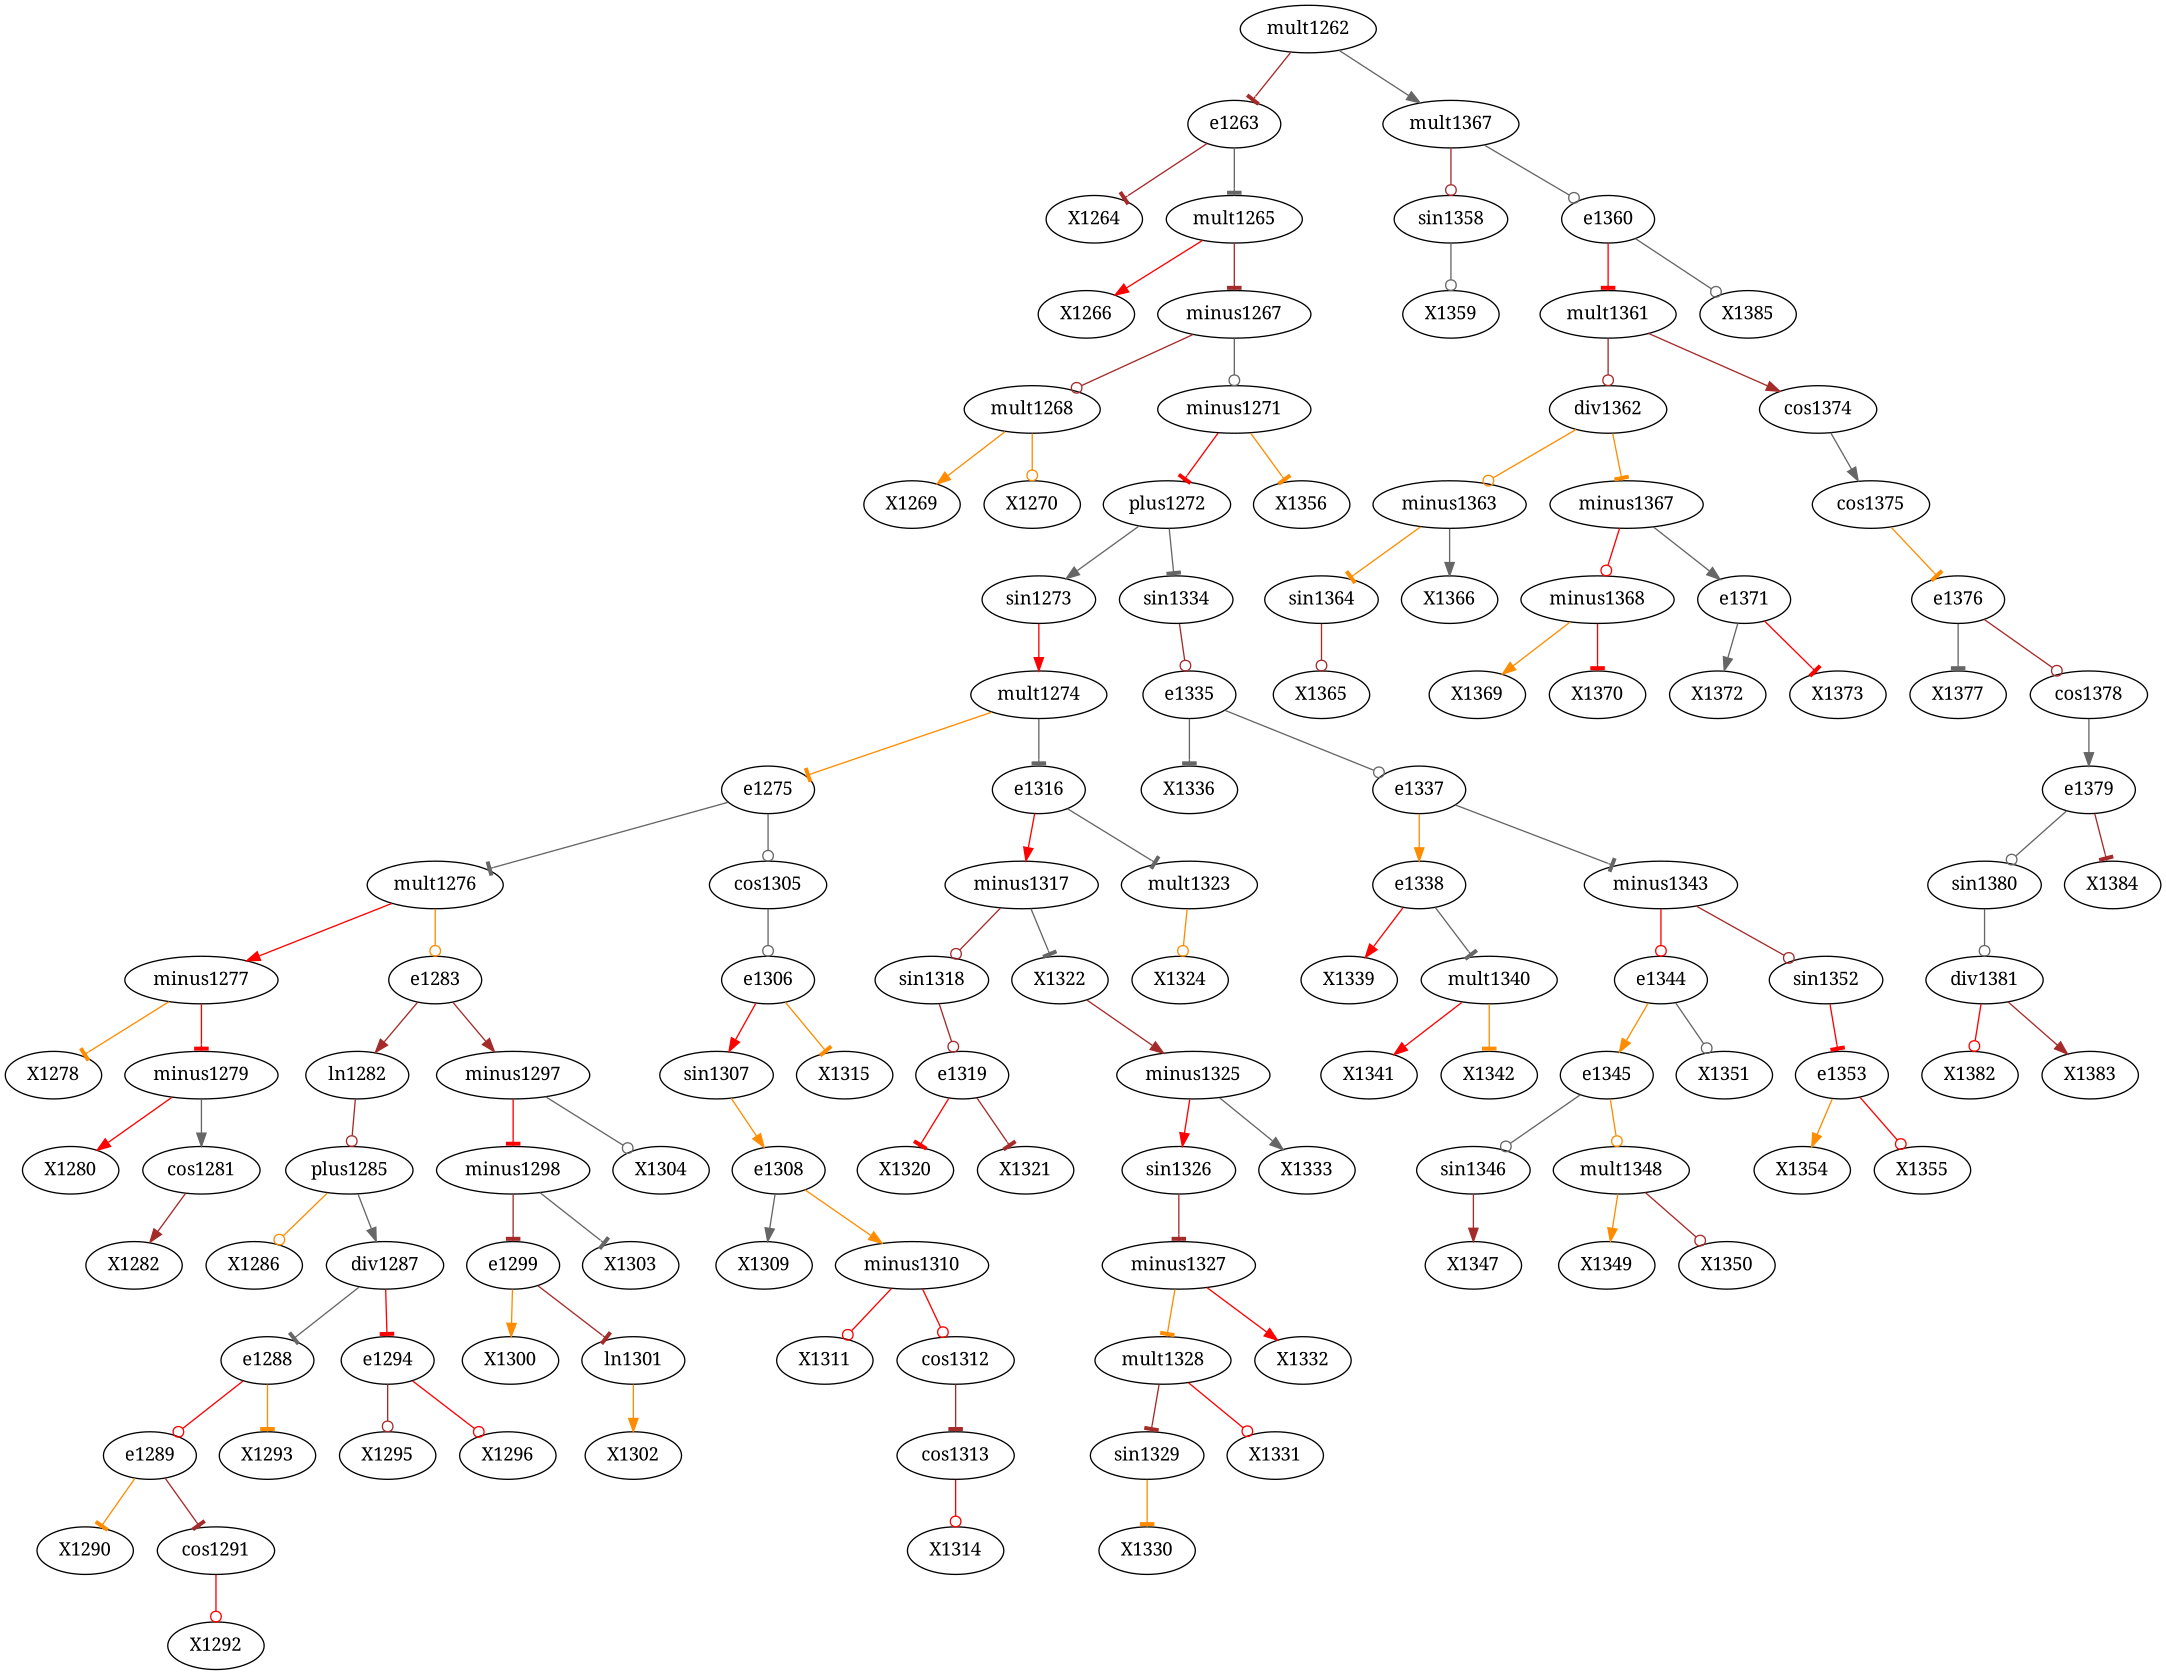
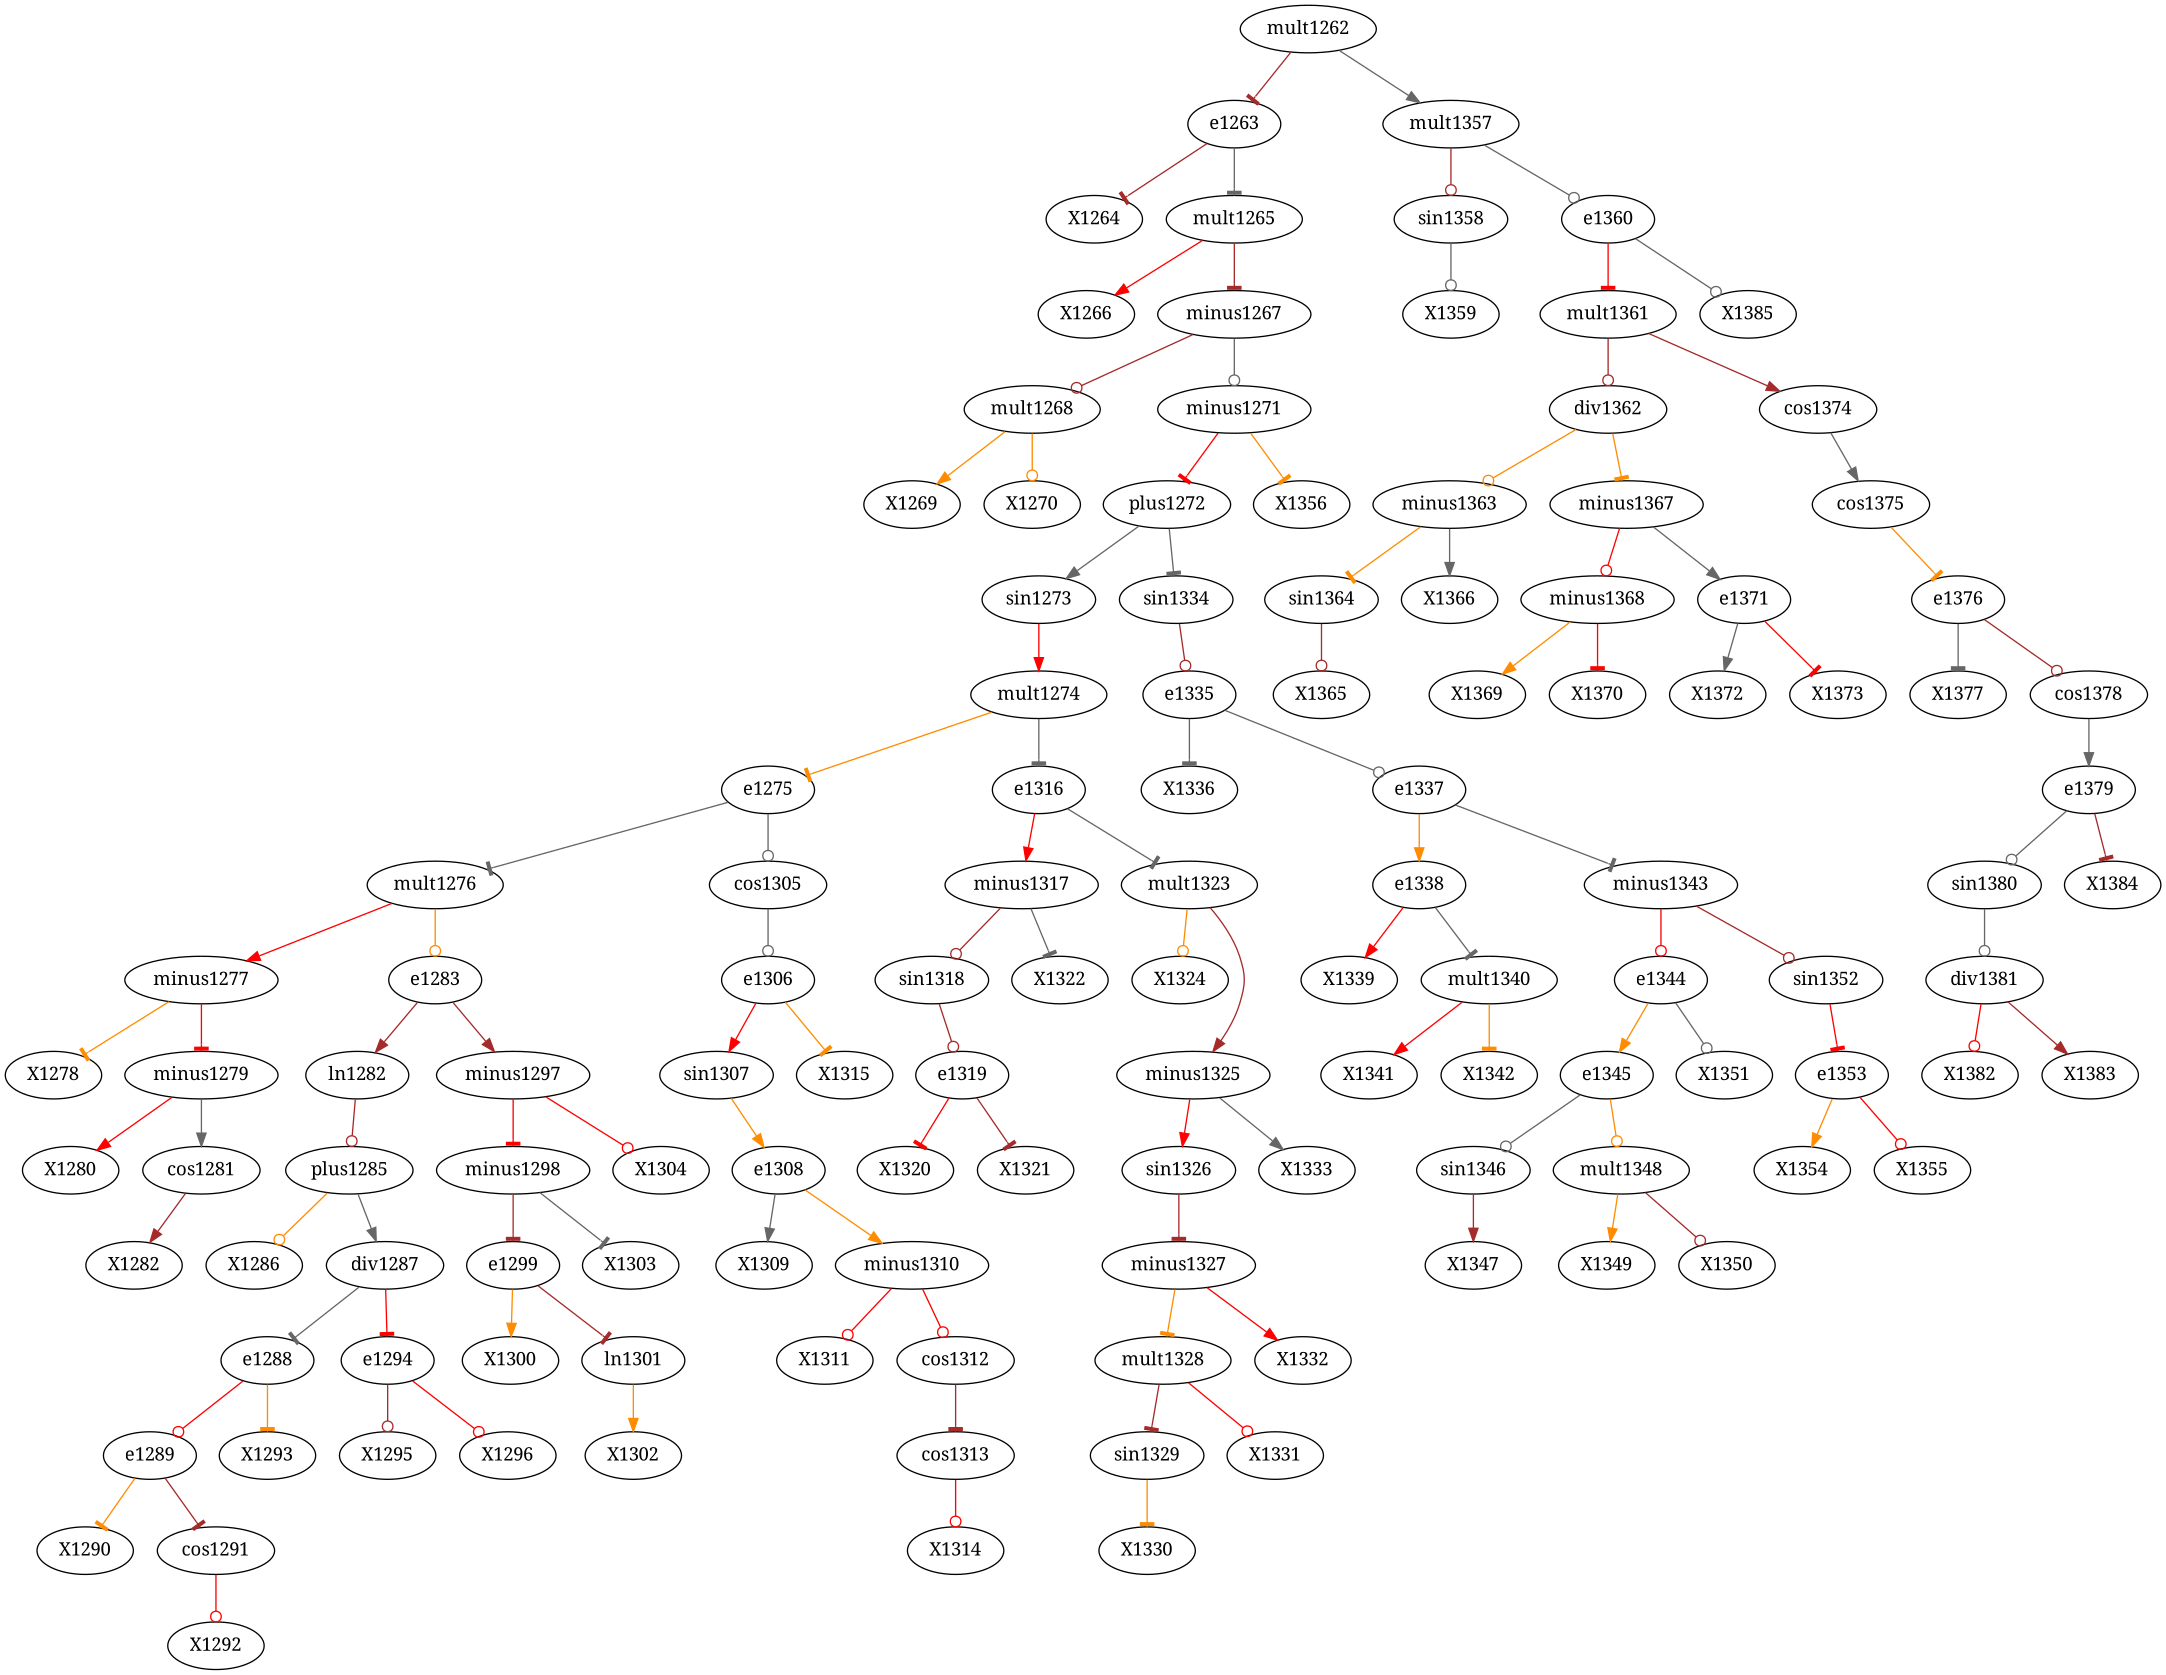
node "mult1367": label "mult1367" -> "mult1357"
edge "X1322" -> "minus1325": now "mult1323" -> "minus1325"
edge "minus1297" -> "X1304": color gray40 -> red
